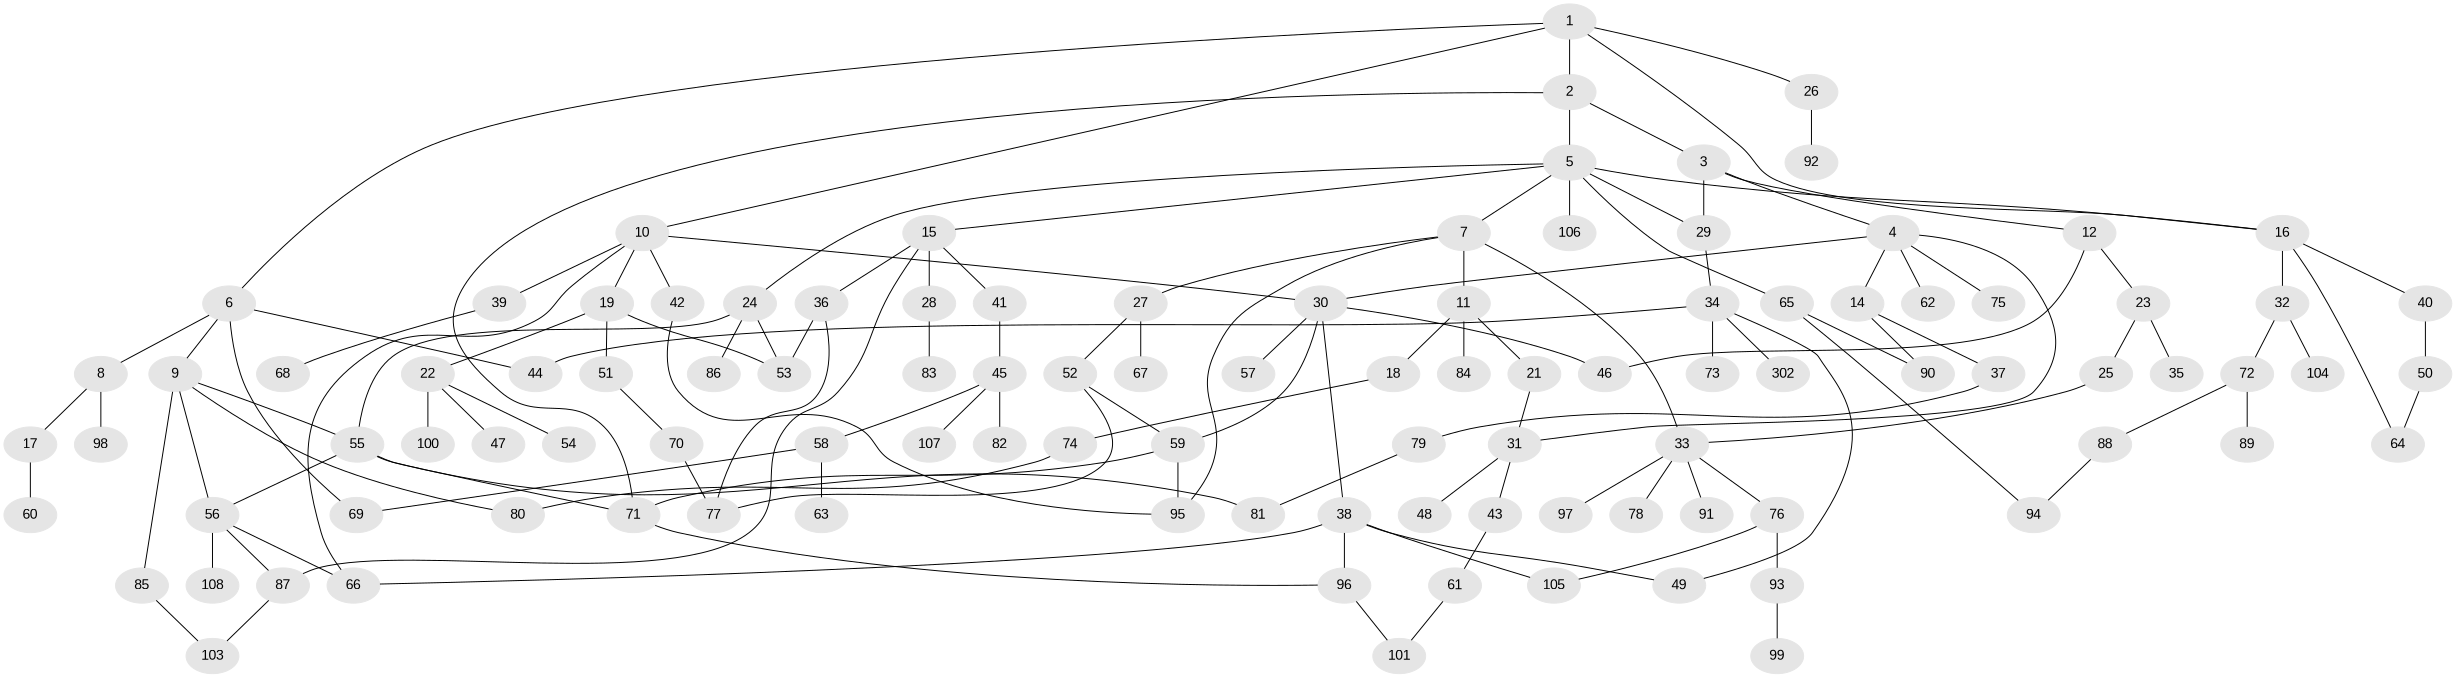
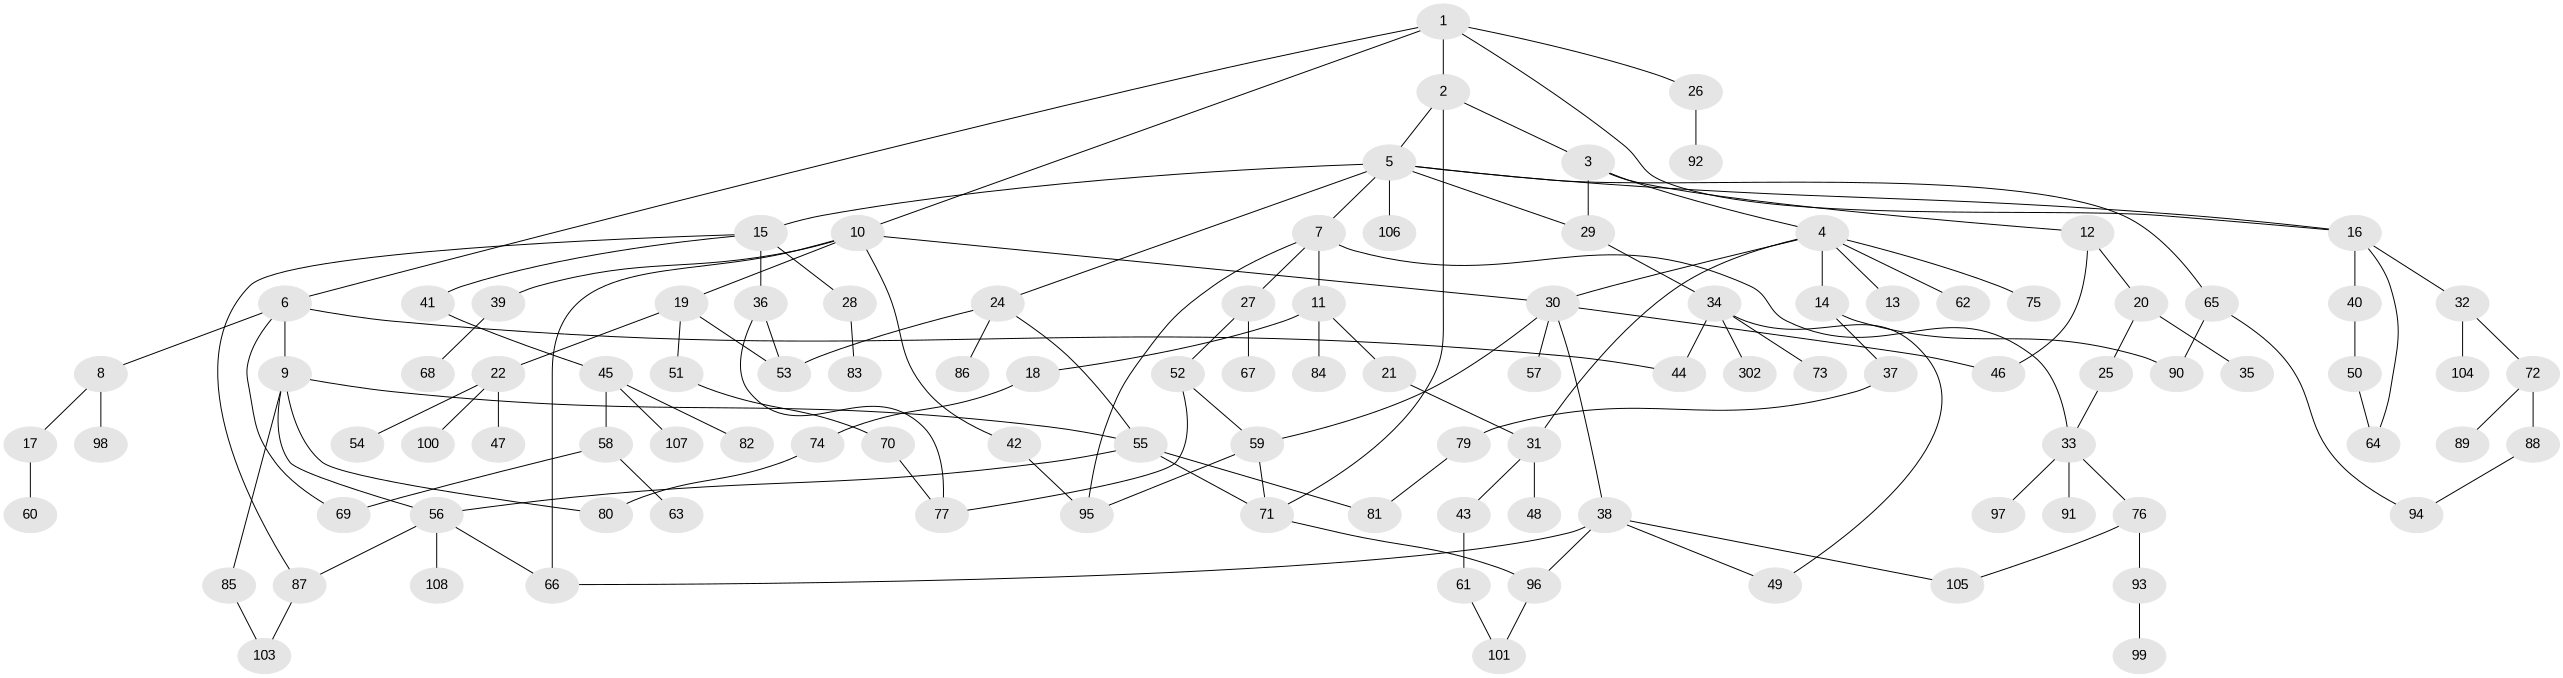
node "13": added
node "23": label "23" -> "20"
node "78": removed
